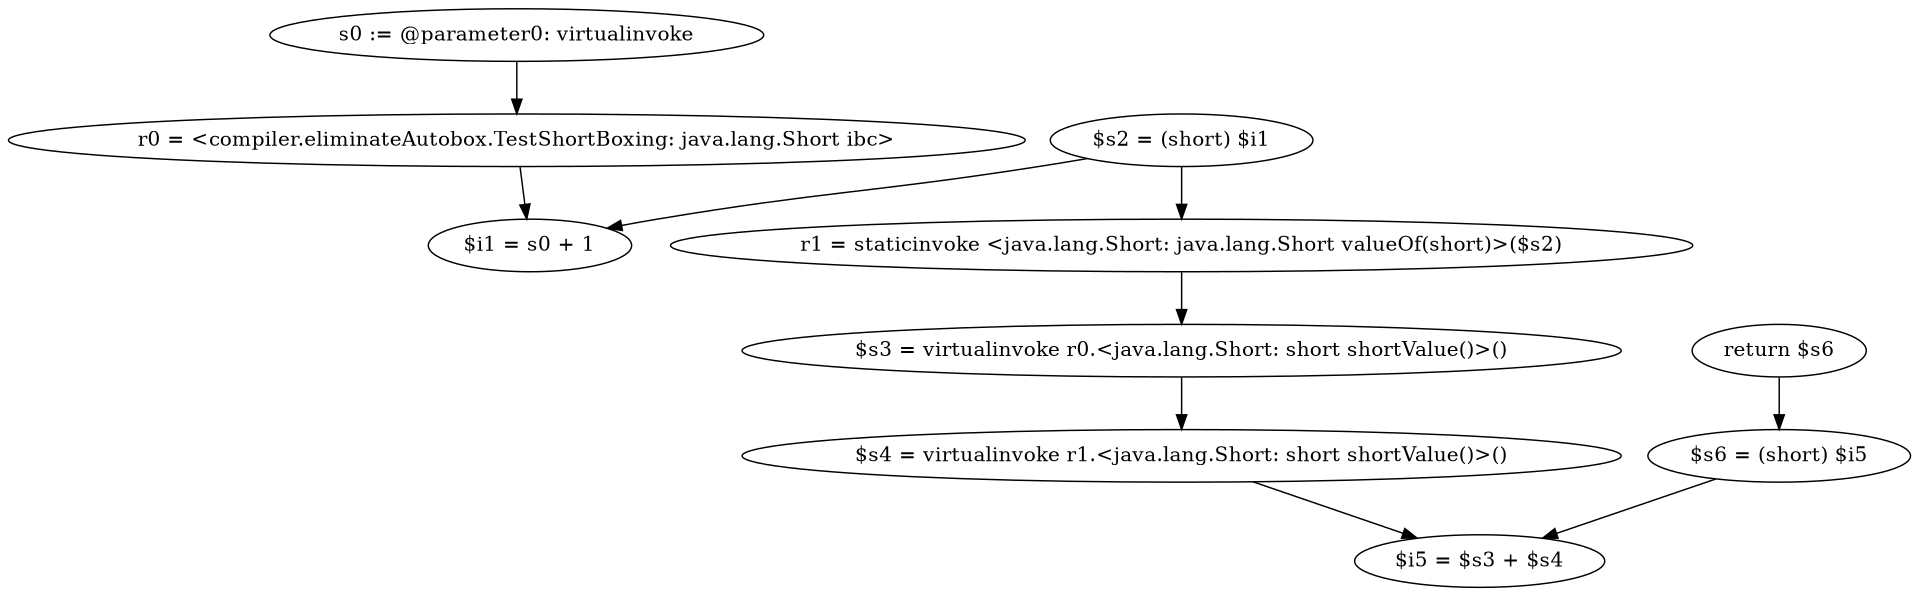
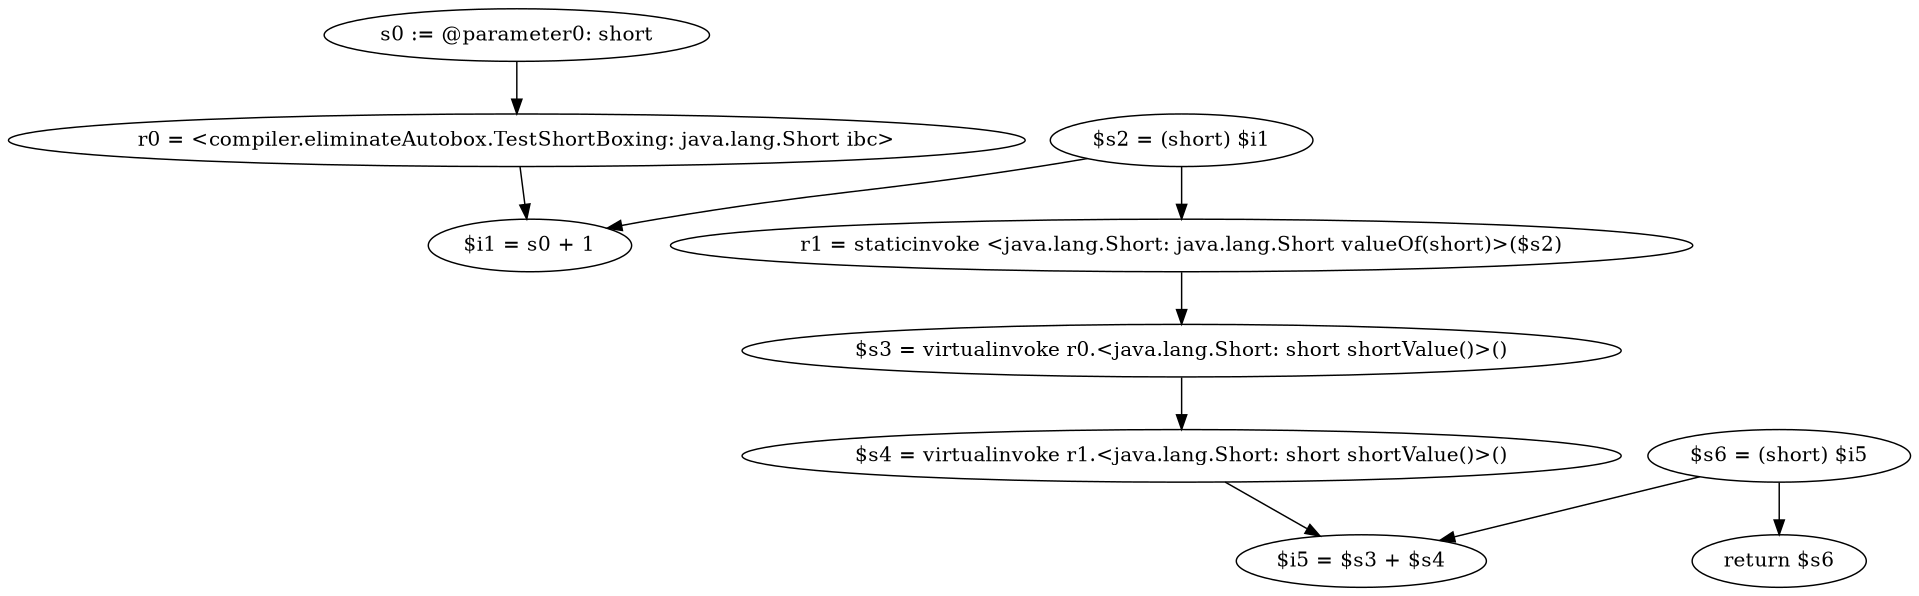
node "s0 := @parameter0: virtualinvoke": label "s0 := @parameter0: virtualinvoke" -> "s0 := @parameter0: short"
edge "return $s6" -> "$s6 = (short) $i5": reversed
